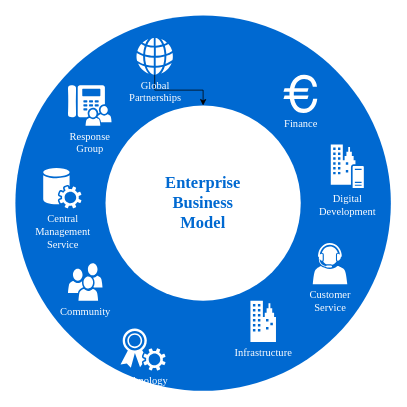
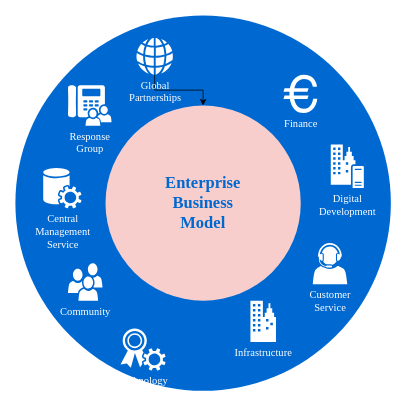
node "Enterprise Business Model": fillcolor #ffffff -> #f8cecc
